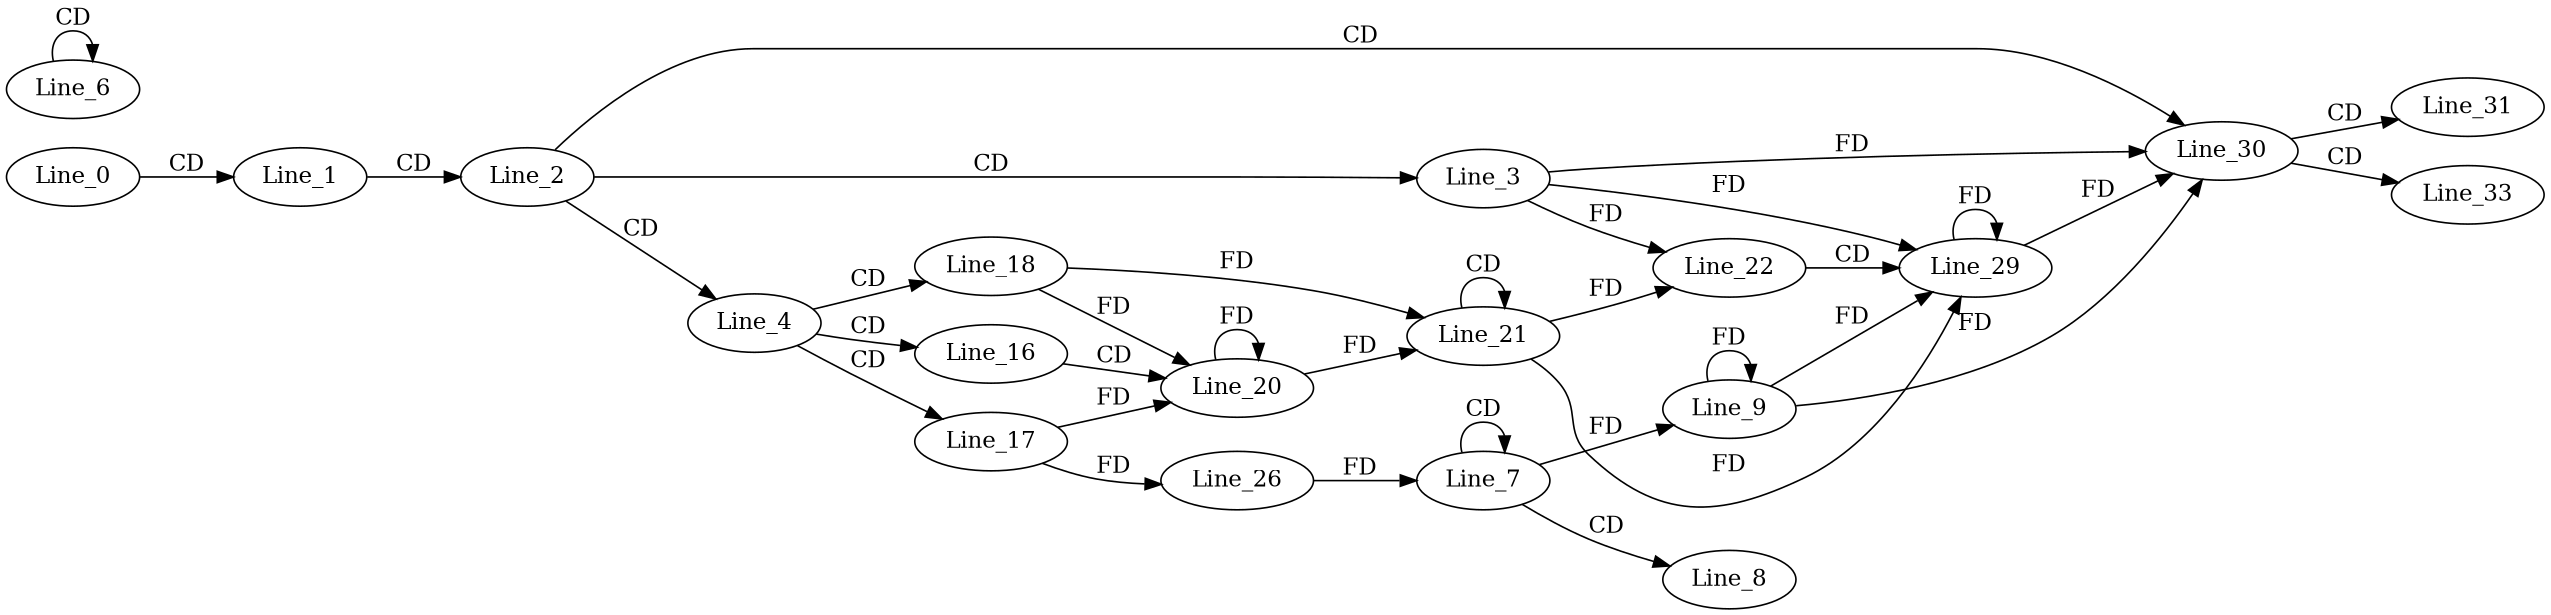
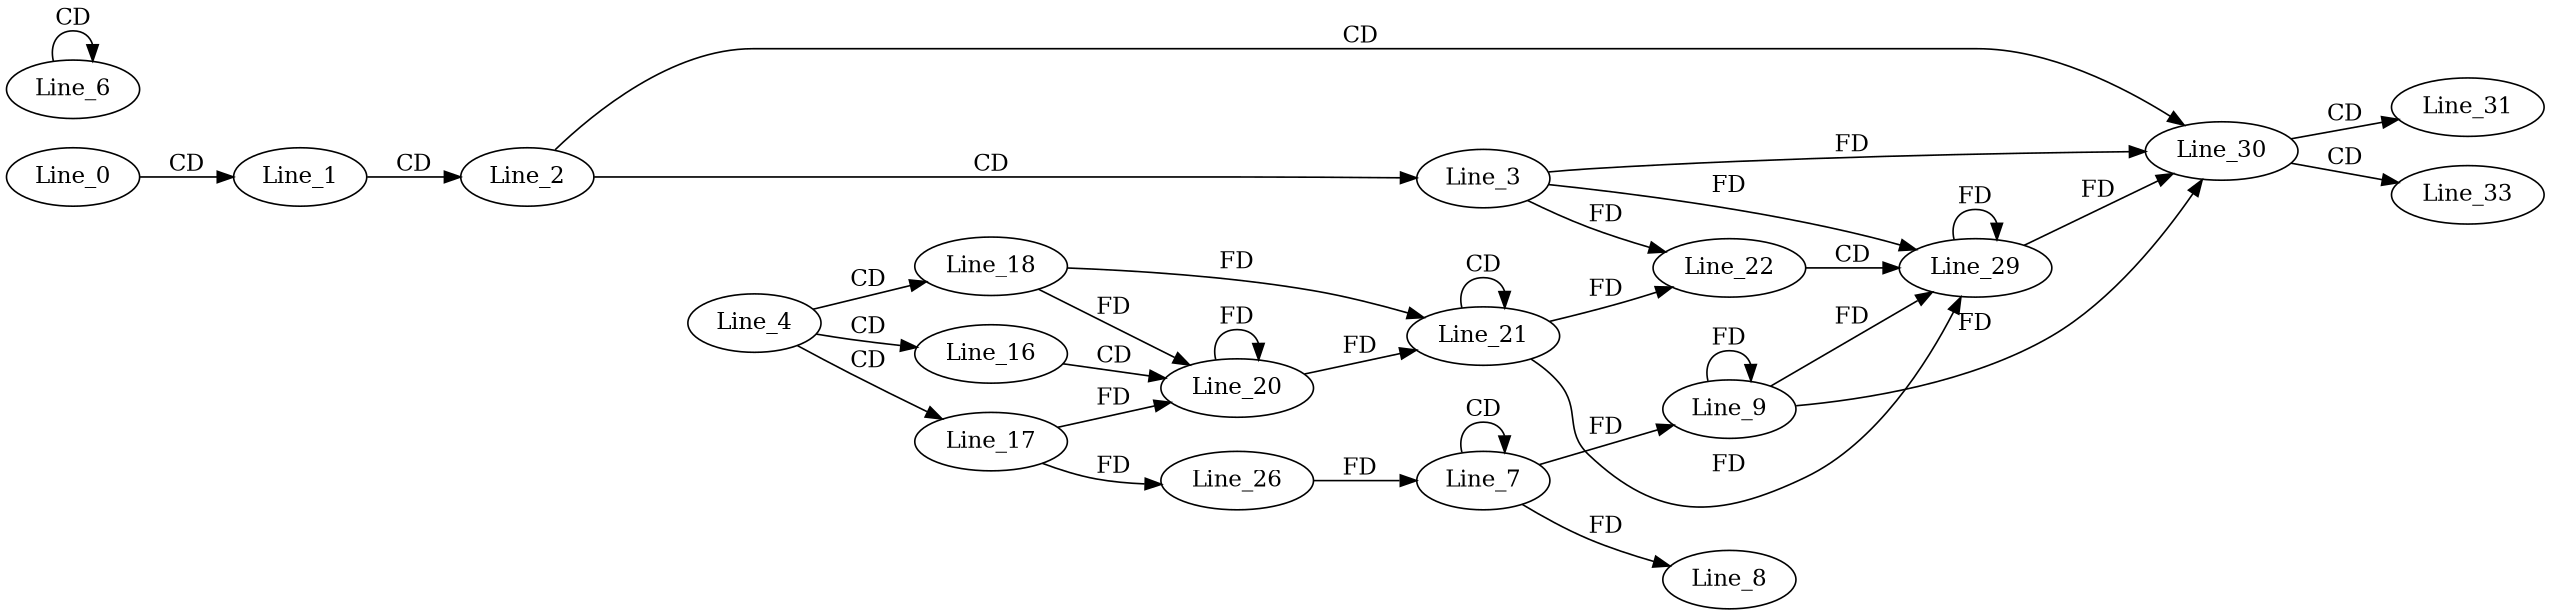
edge "Line_2" -> "Line_4": removed, label "CD"
edge "Line_7" -> "Line_8": label "CD" -> "FD"
